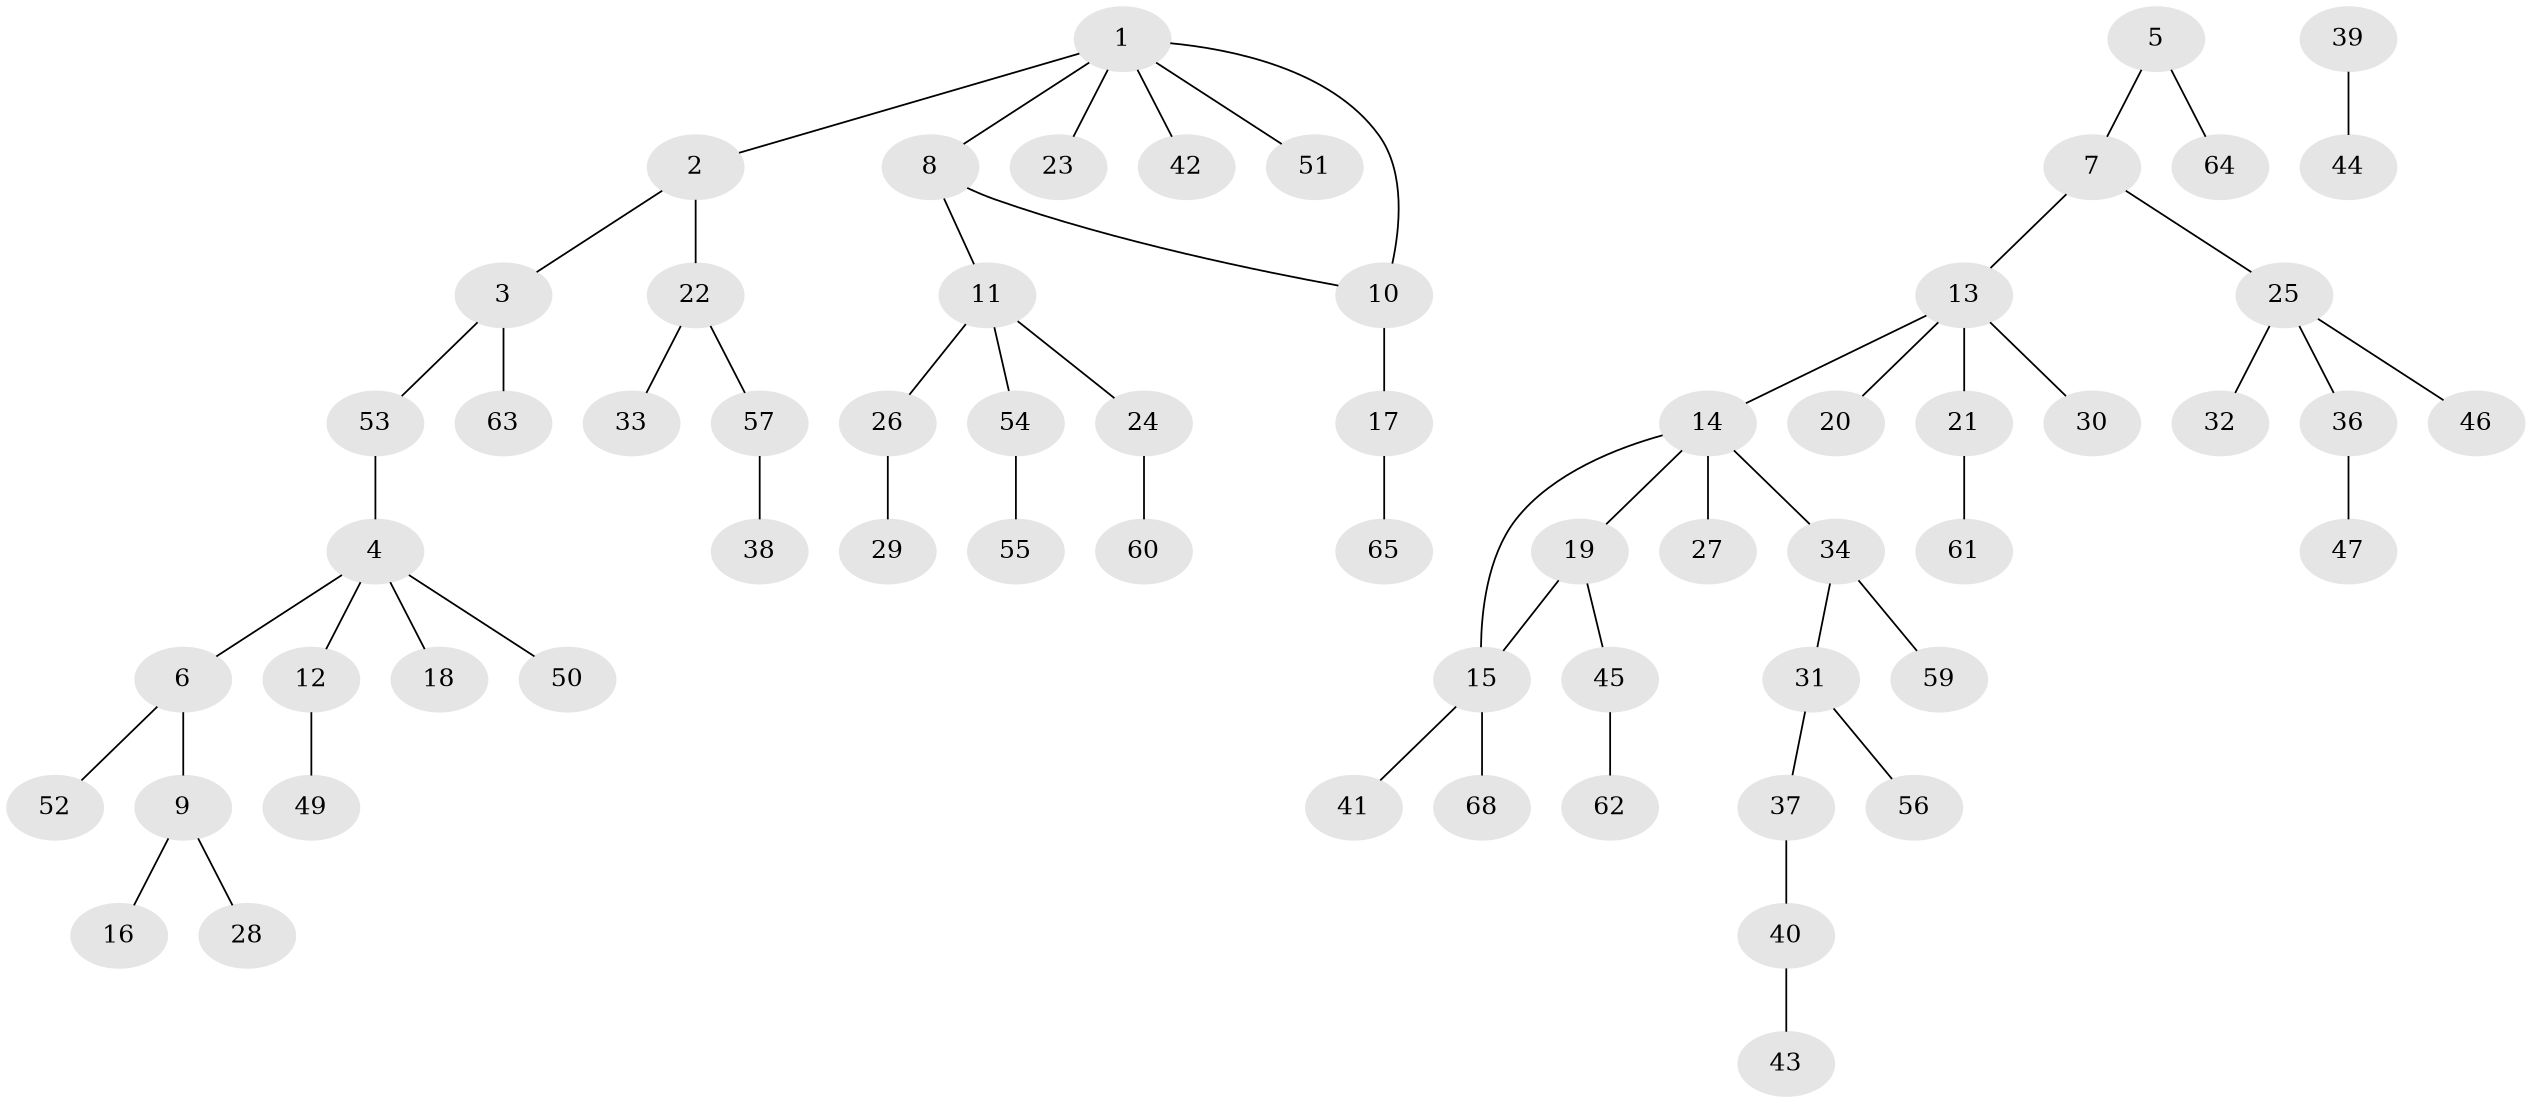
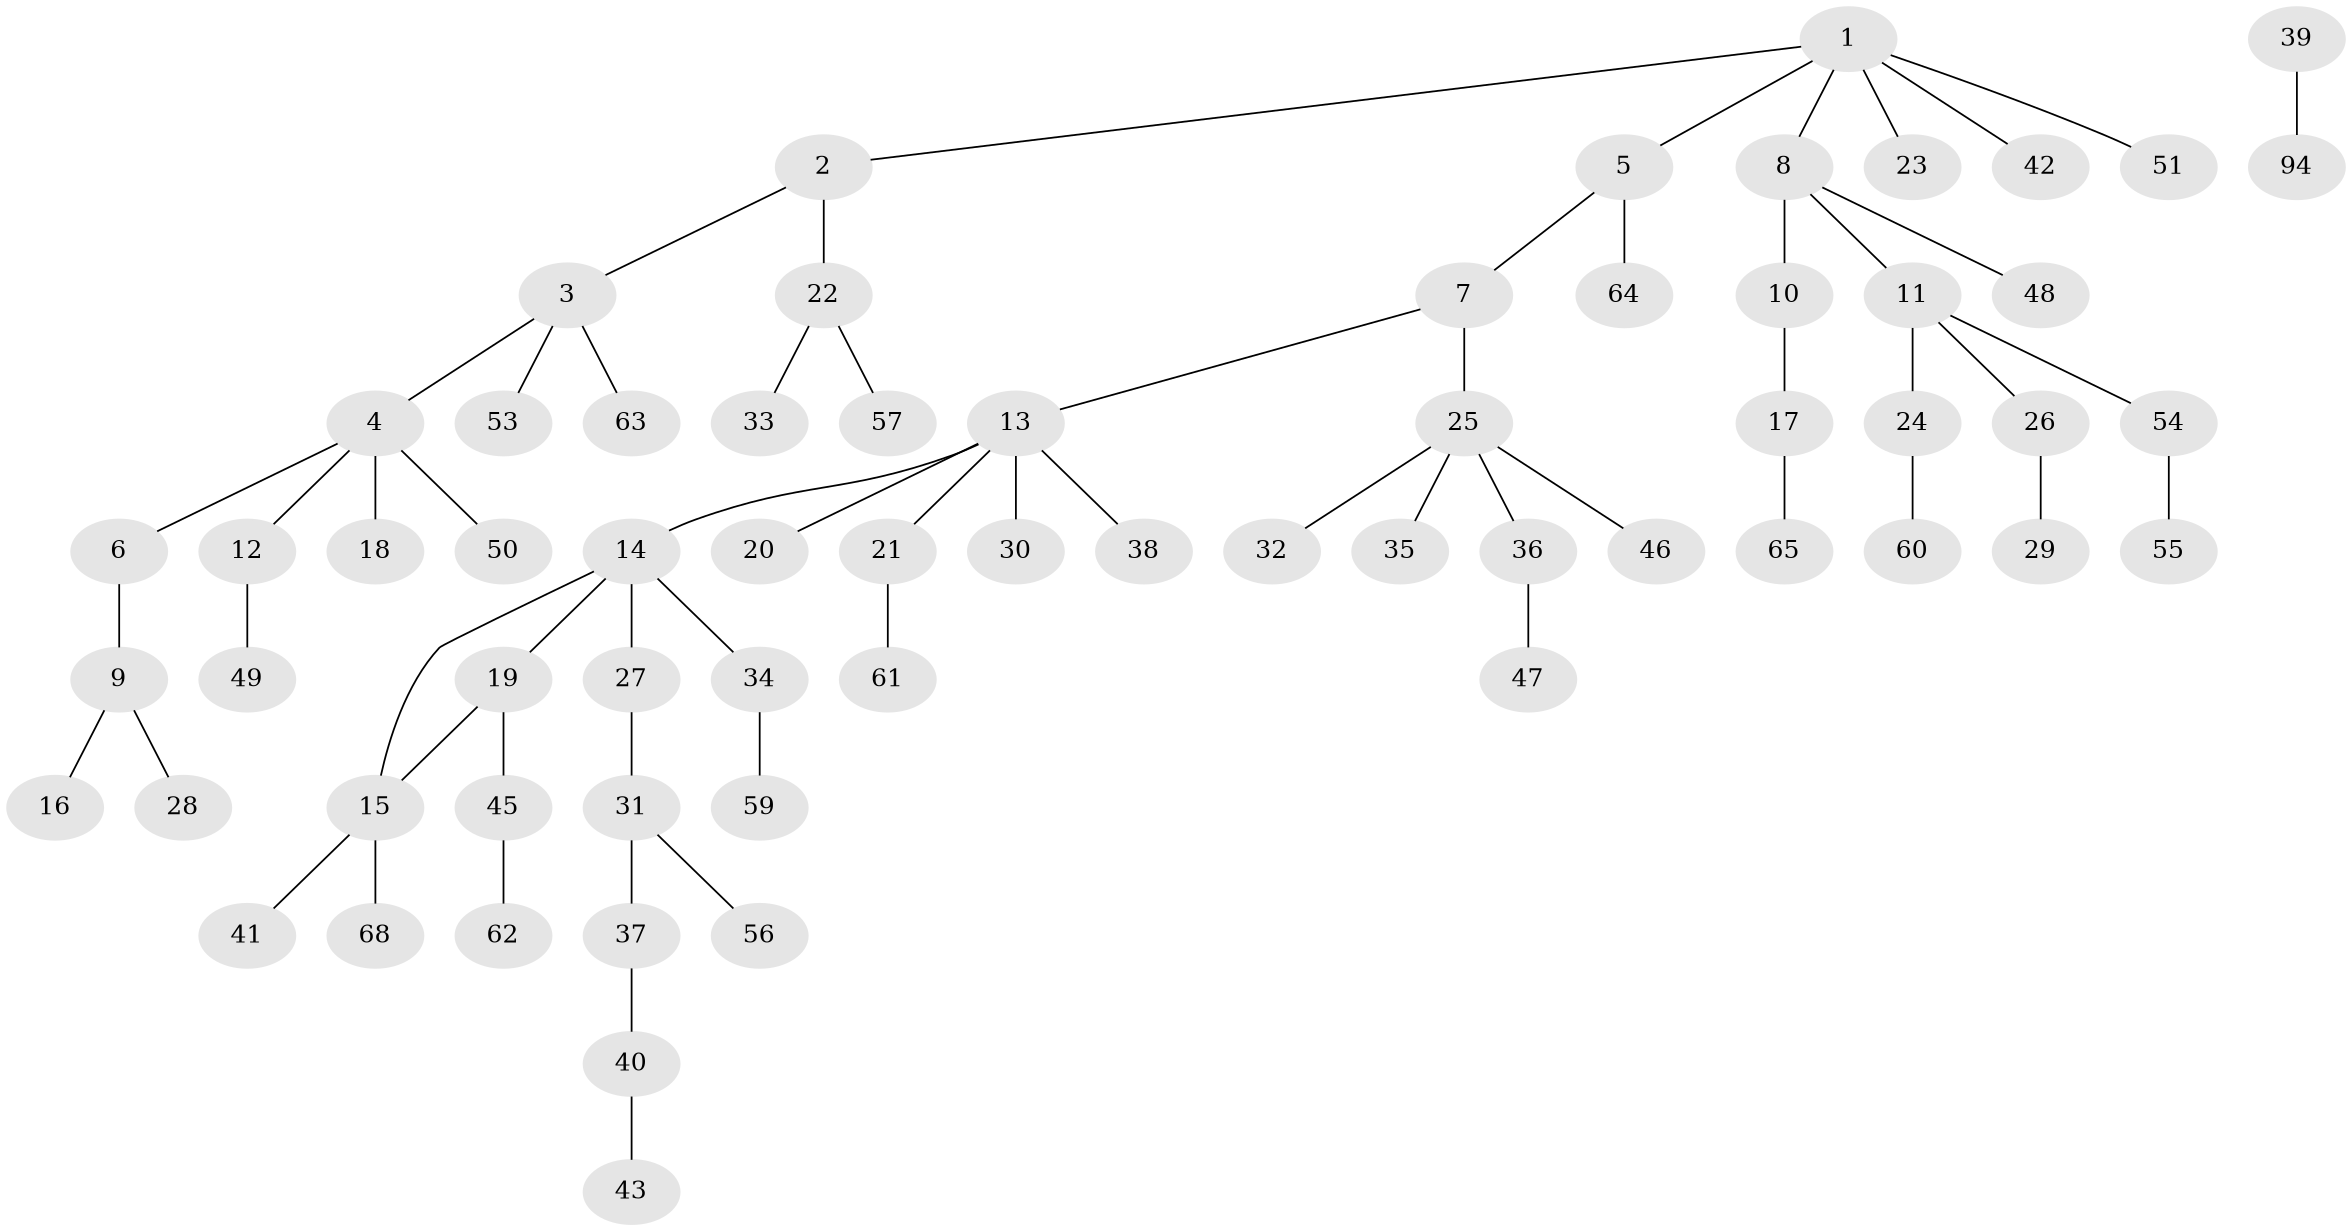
edge "1" -- "10": now "1" -- "5"
node "44": label "44" -> "94"
node "48": added
edge "53" -- "4": now "3" -- "4"
edge "57" -- "38": now "13" -- "38"
node "35": added
edge "34" -- "31": now "27" -- "31"
node "52": removed
